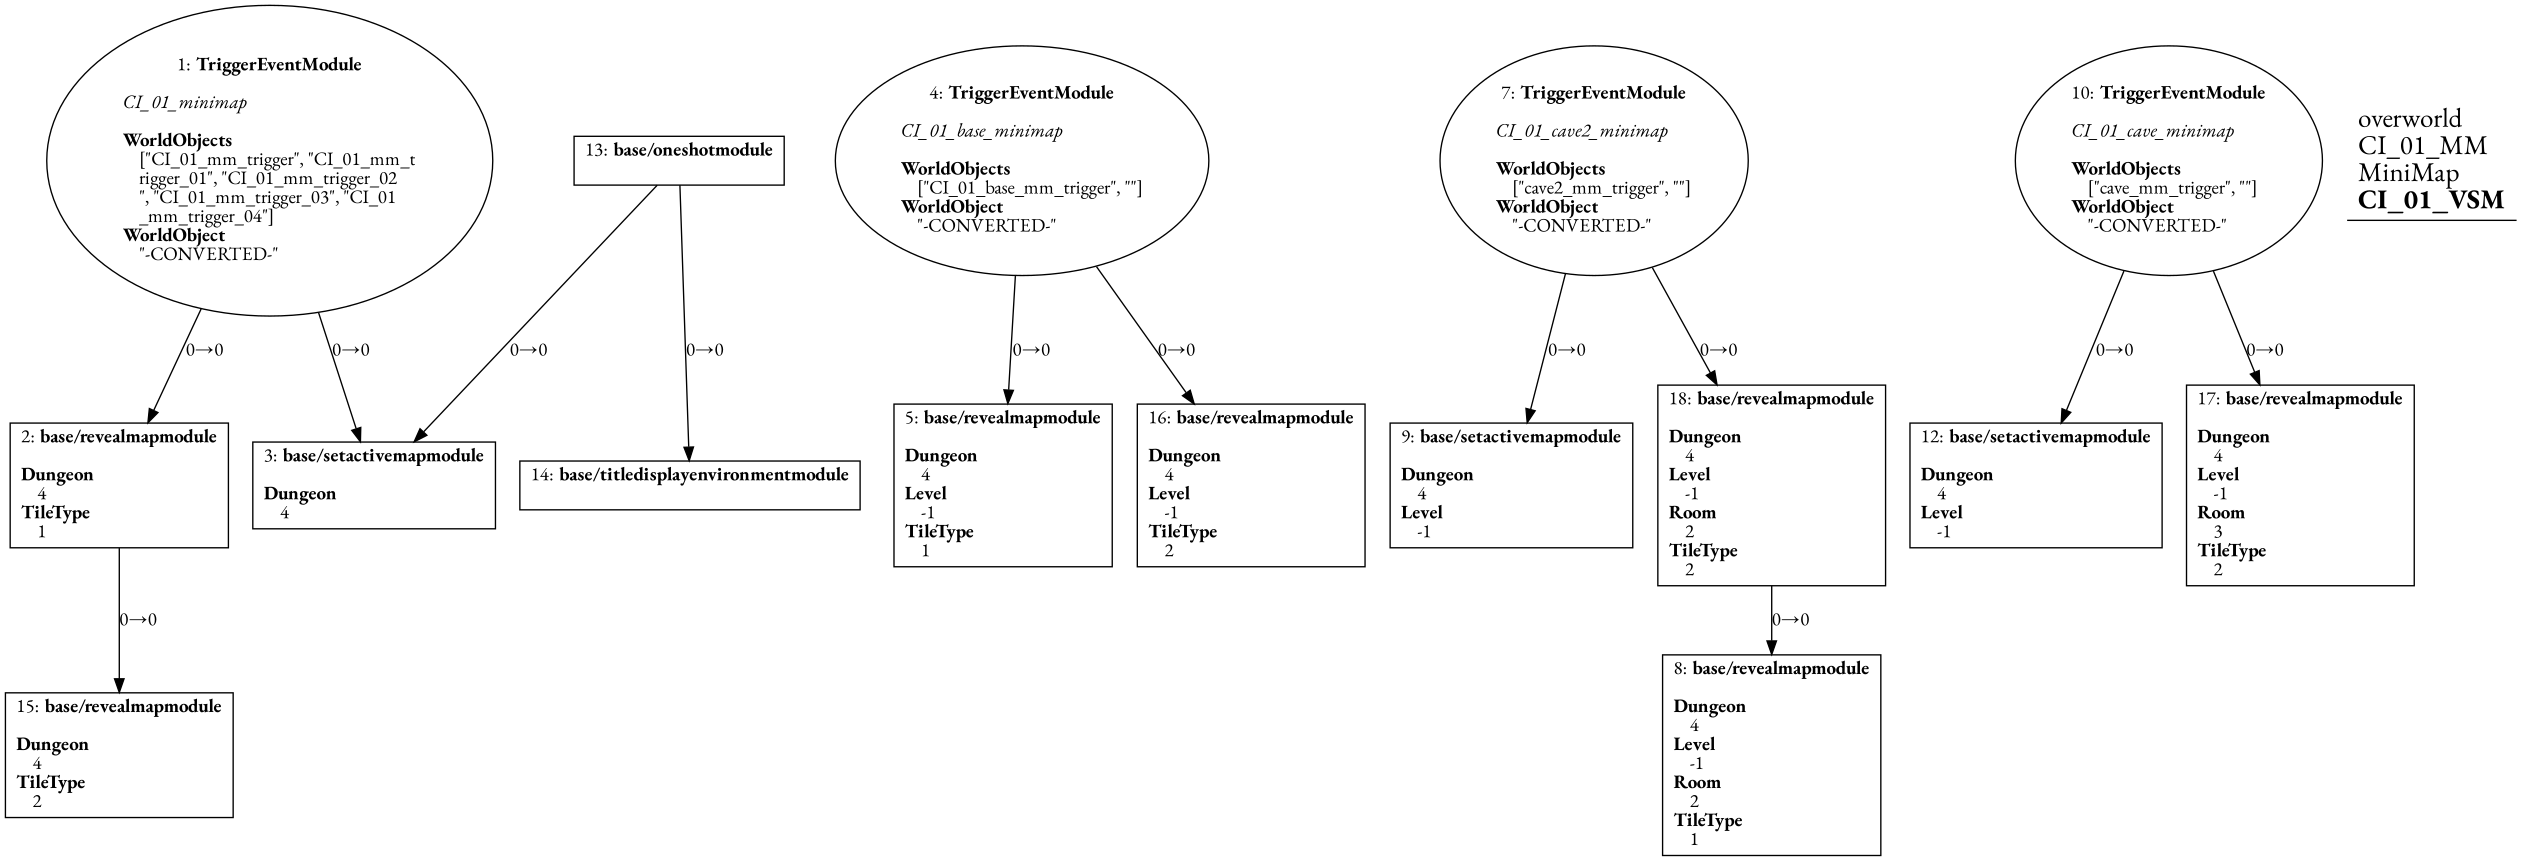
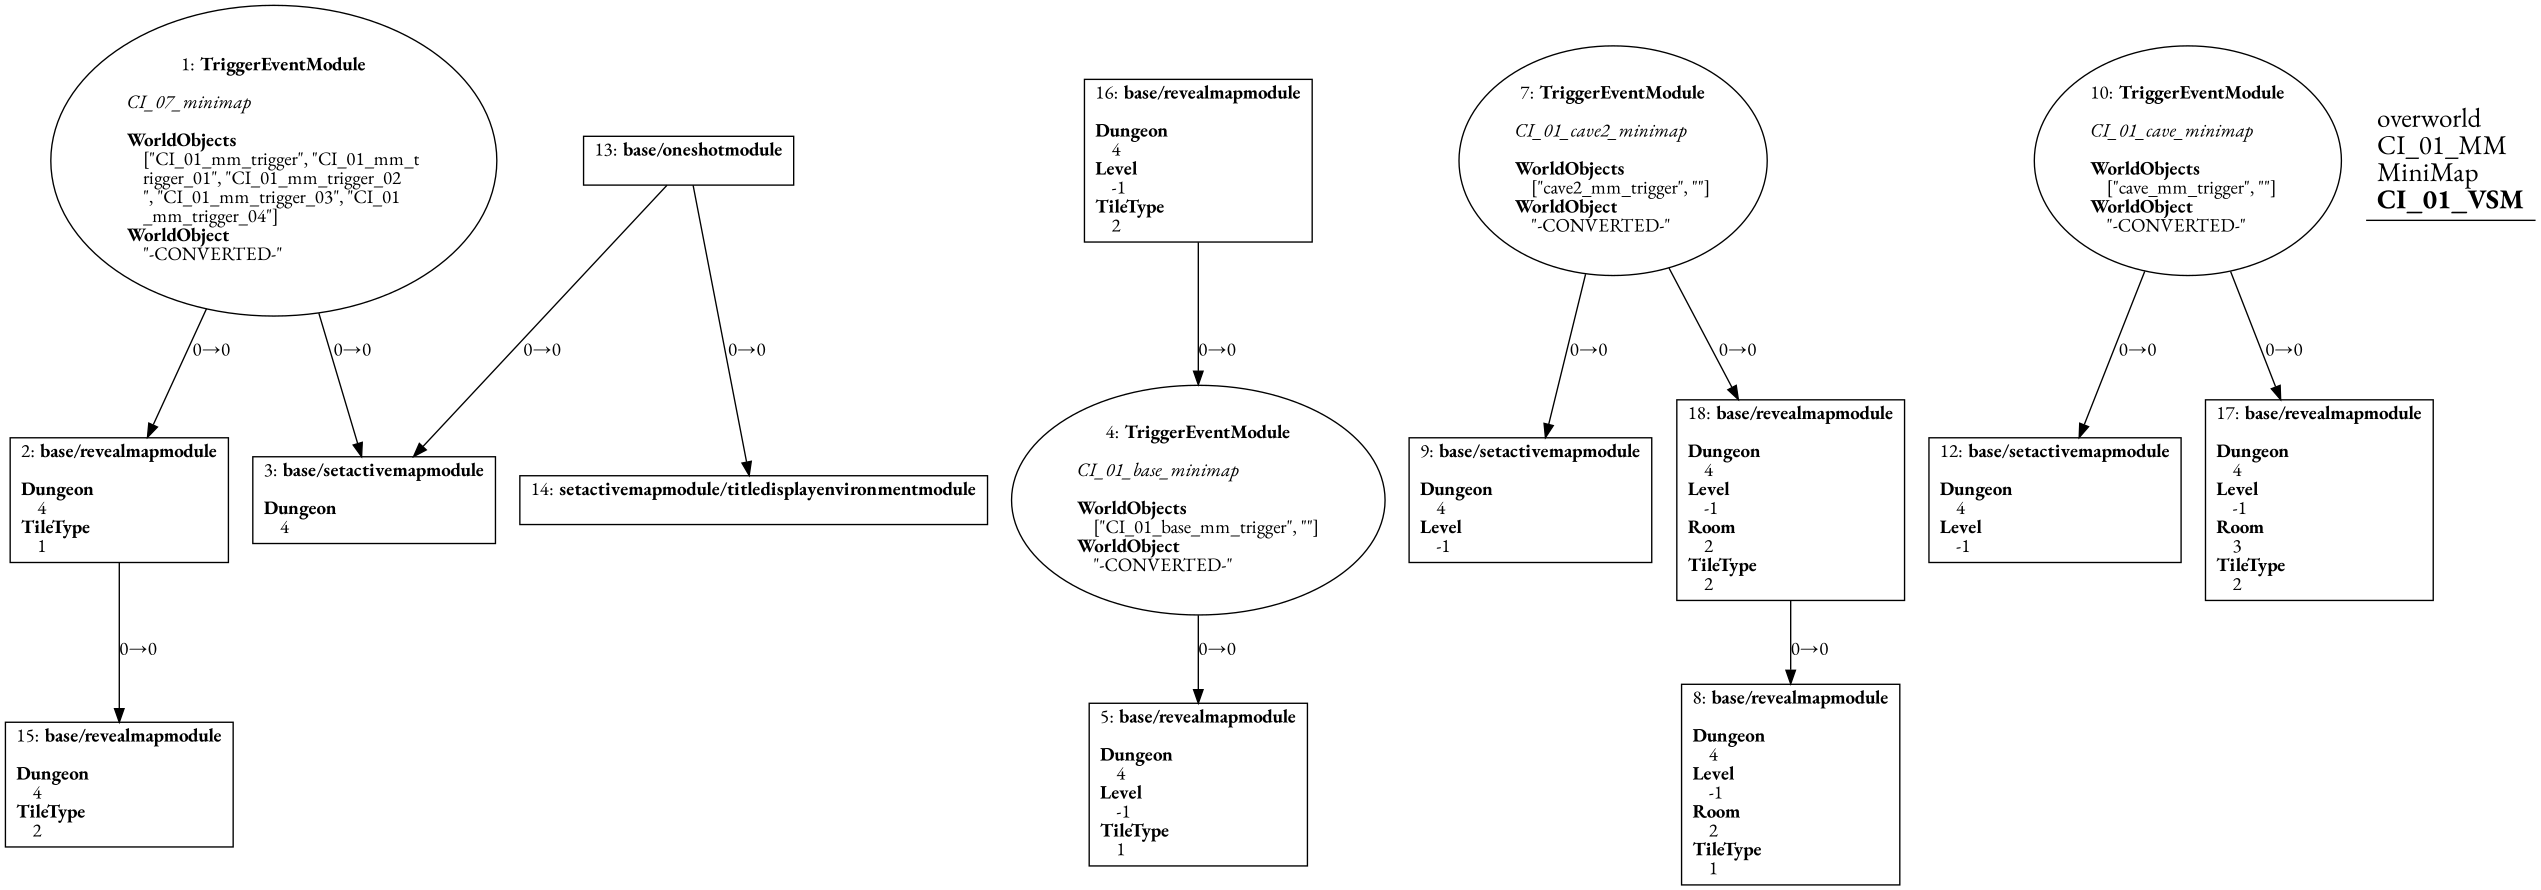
node "1:": text "CI_01_minimap" -> "CI_07_minimap"
edge "4:" -> "16:": reversed
node "14:": text "base/titledisplayenvironmentmodule" -> "setactivemapmodule/titledisplayenvironmentmodule"
